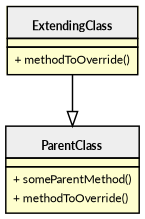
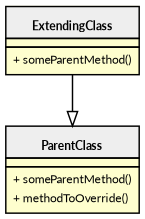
node "ExtendingClass": text "+ methodToOverride()" -> "+ someParentMethod()"
